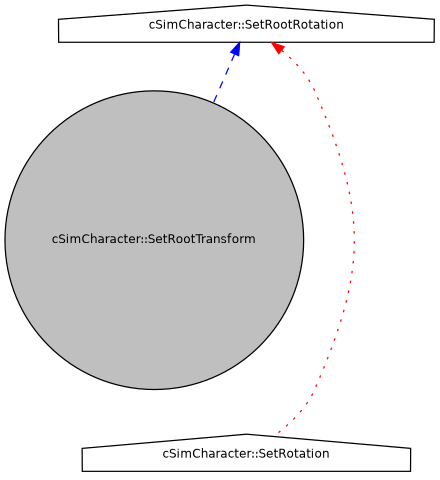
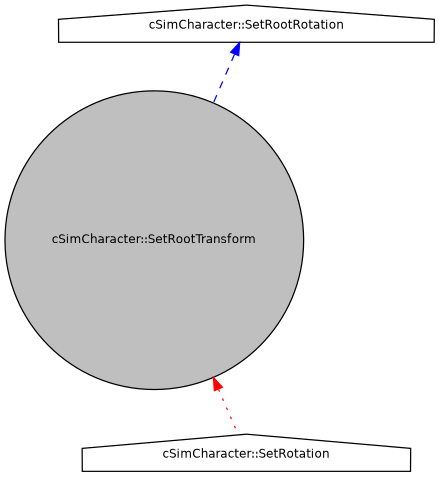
edge "cSimCharacter::SetRotation" -> "cSimCharacter::SetRootRotation": now "cSimCharacter::SetRotation" -> "cSimCharacter::SetRootTransform"
